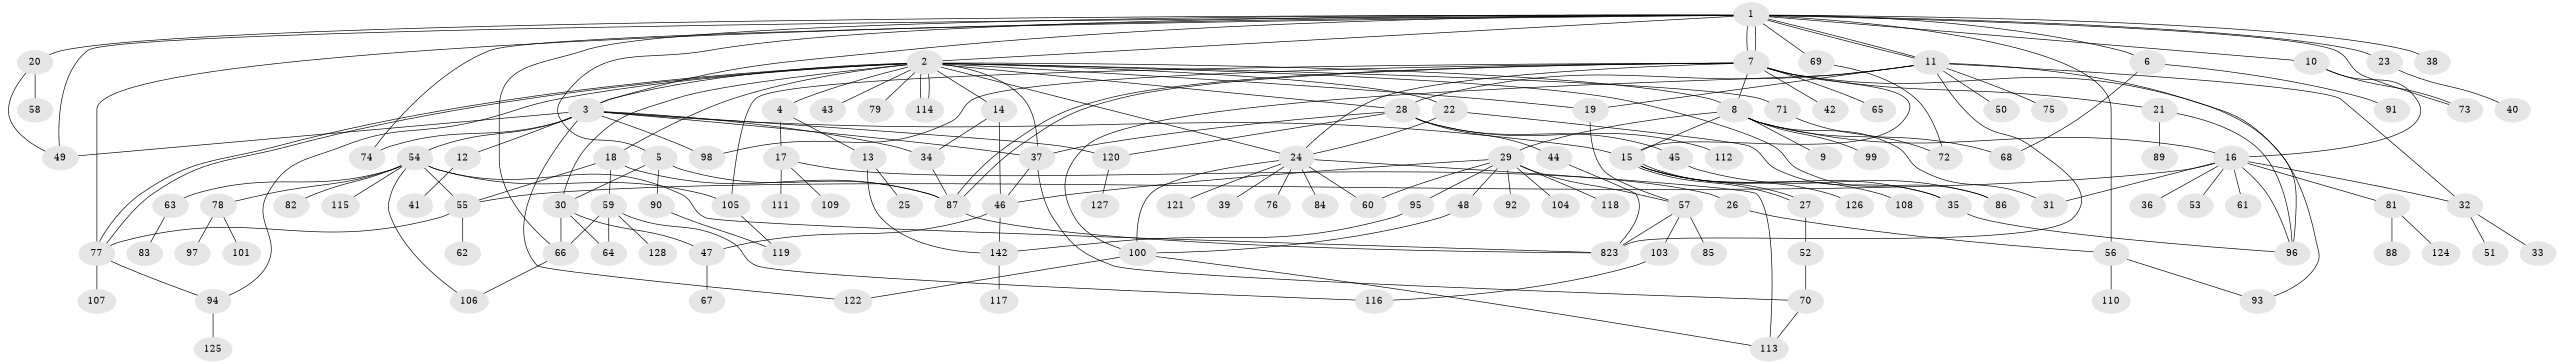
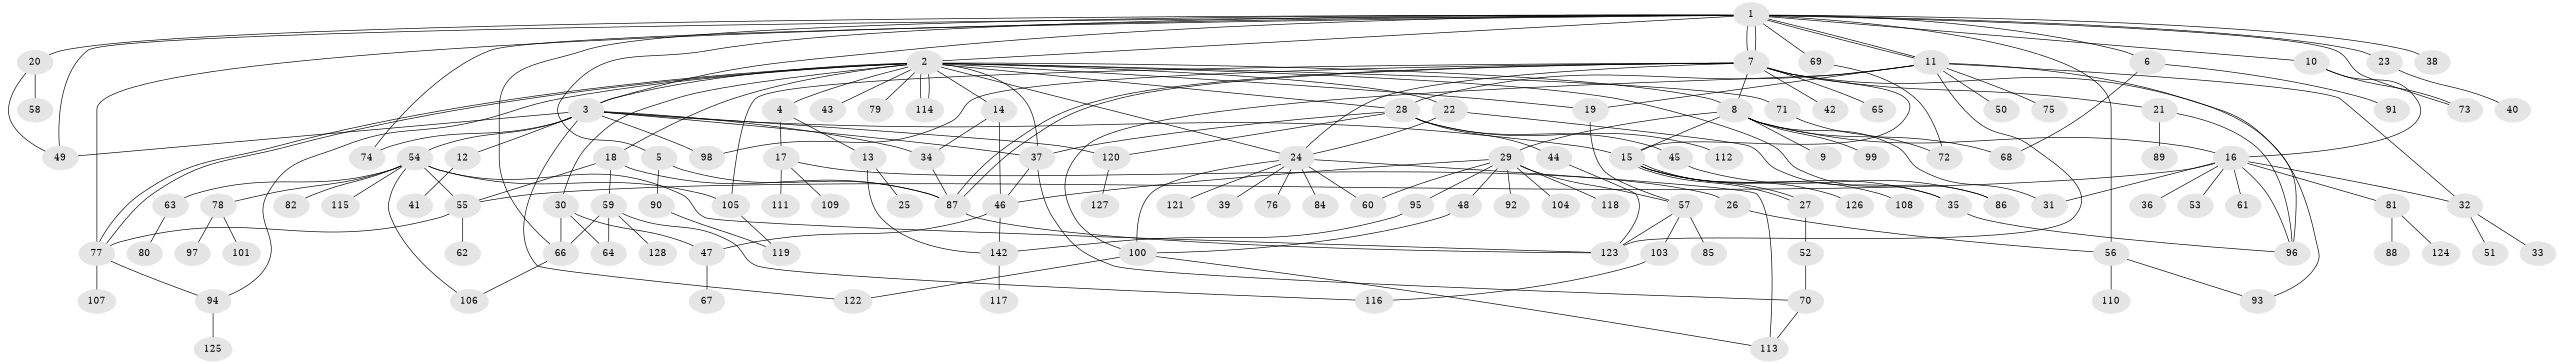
edge "5" -- "30": removed
node "83": label "83" -> "80"
node "823": label "823" -> "123"
